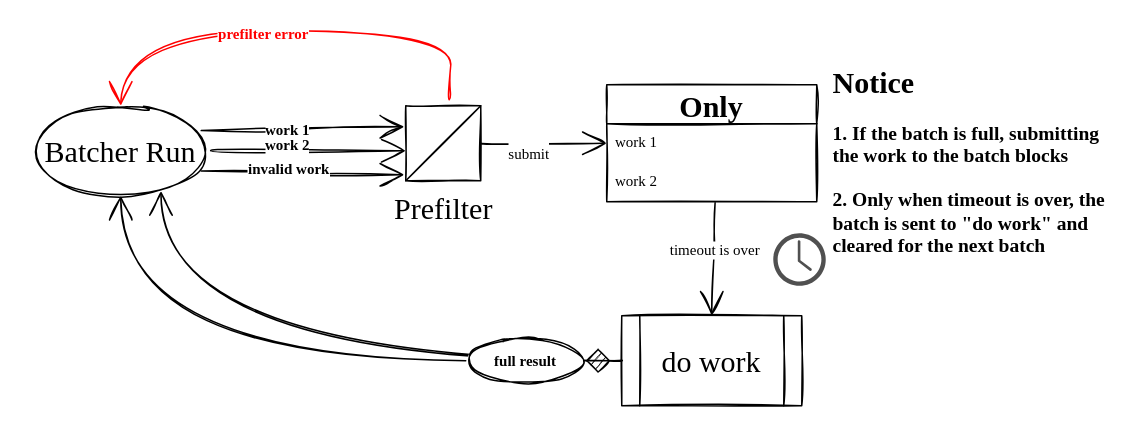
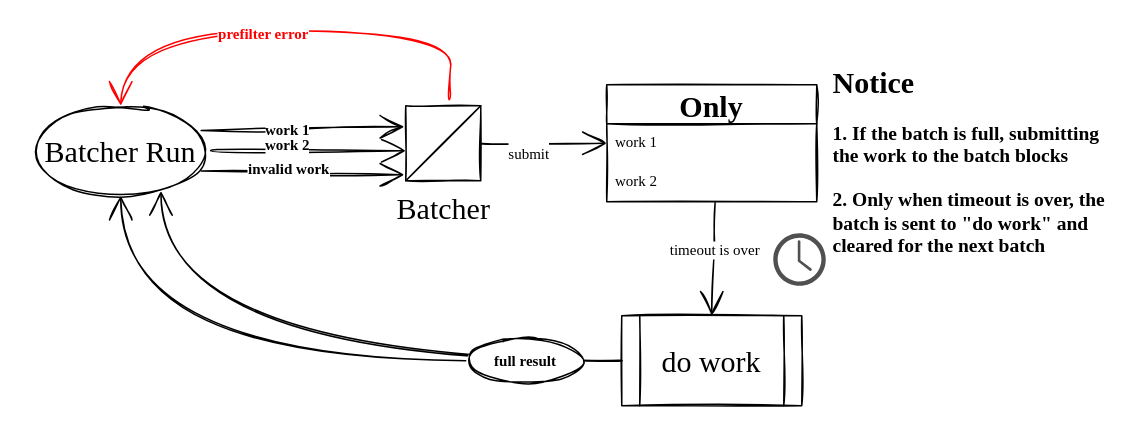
node "Prefilter": label "Prefilter" -> "Batcher"
edge "do work" -> "full result": arrowhead diamond -> none
